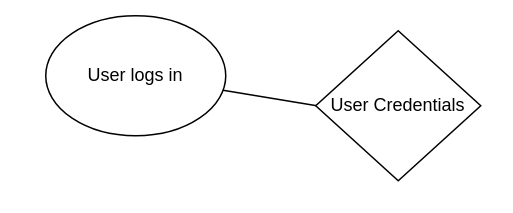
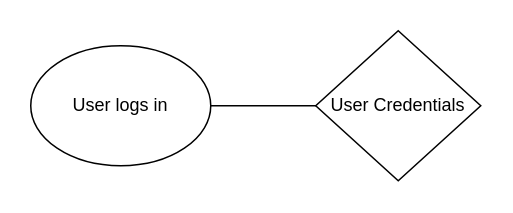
node "User logs in": moved (136, 76) -> (121, 106)
